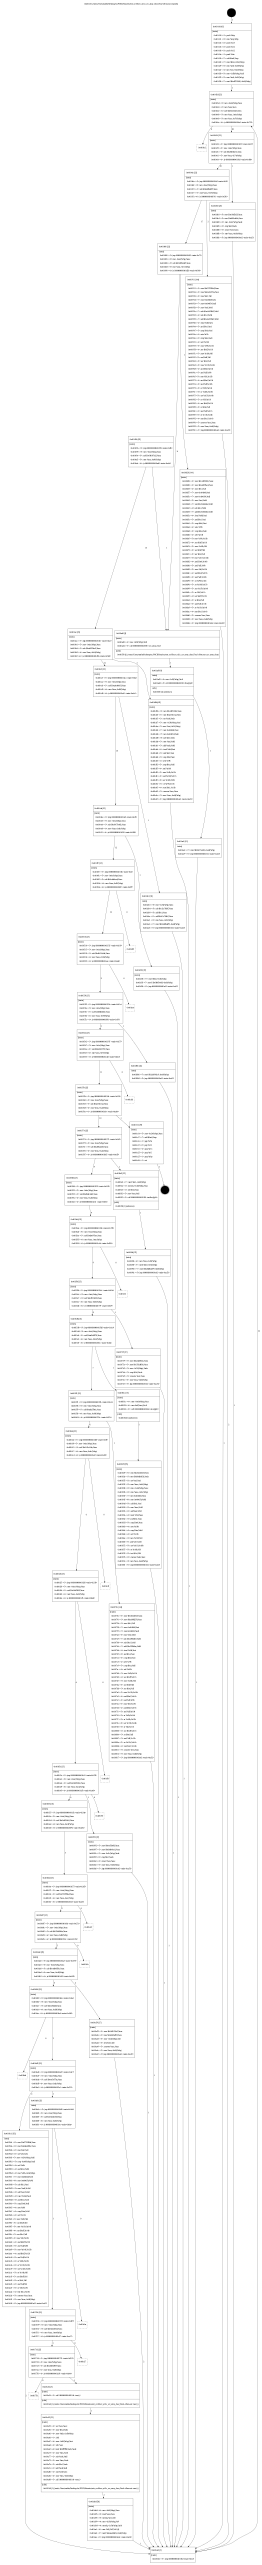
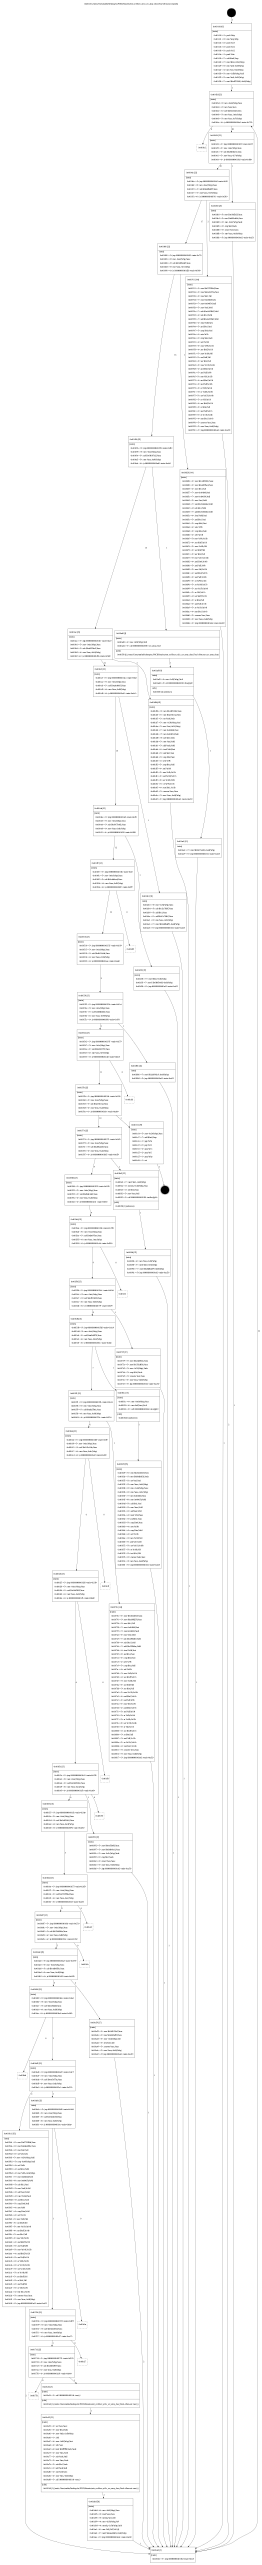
edge "0x401480 [22]" -> "0x401ad0 [9]": now "0x401480 [22]" -> "0x401496 [22]"
node "0x401aee": removed
